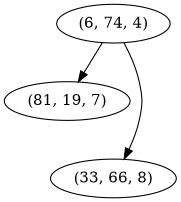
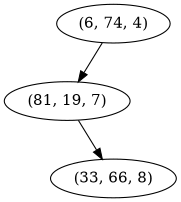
edge "(6, 74, 4)" -> "(33, 66, 8)": now "(81, 19, 7)" -> "(33, 66, 8)"
